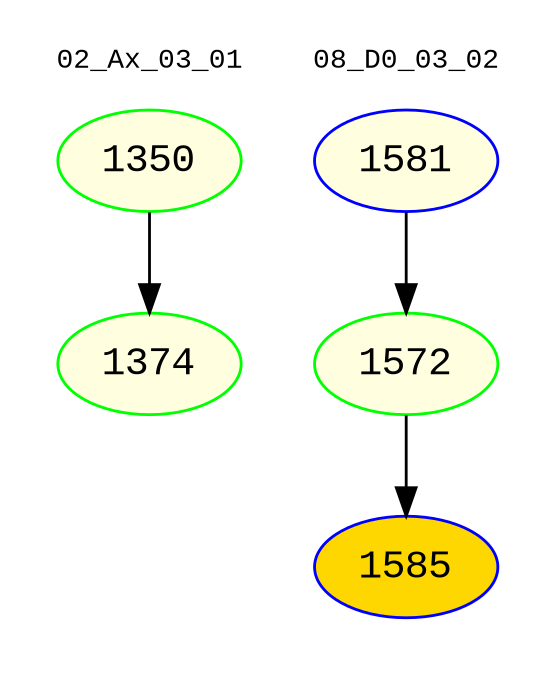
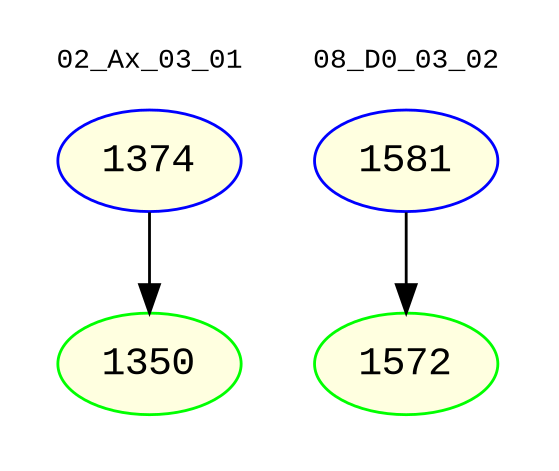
edge "1350" -> "1374": reversed
node "1374": color green -> blue
node "1585": removed
